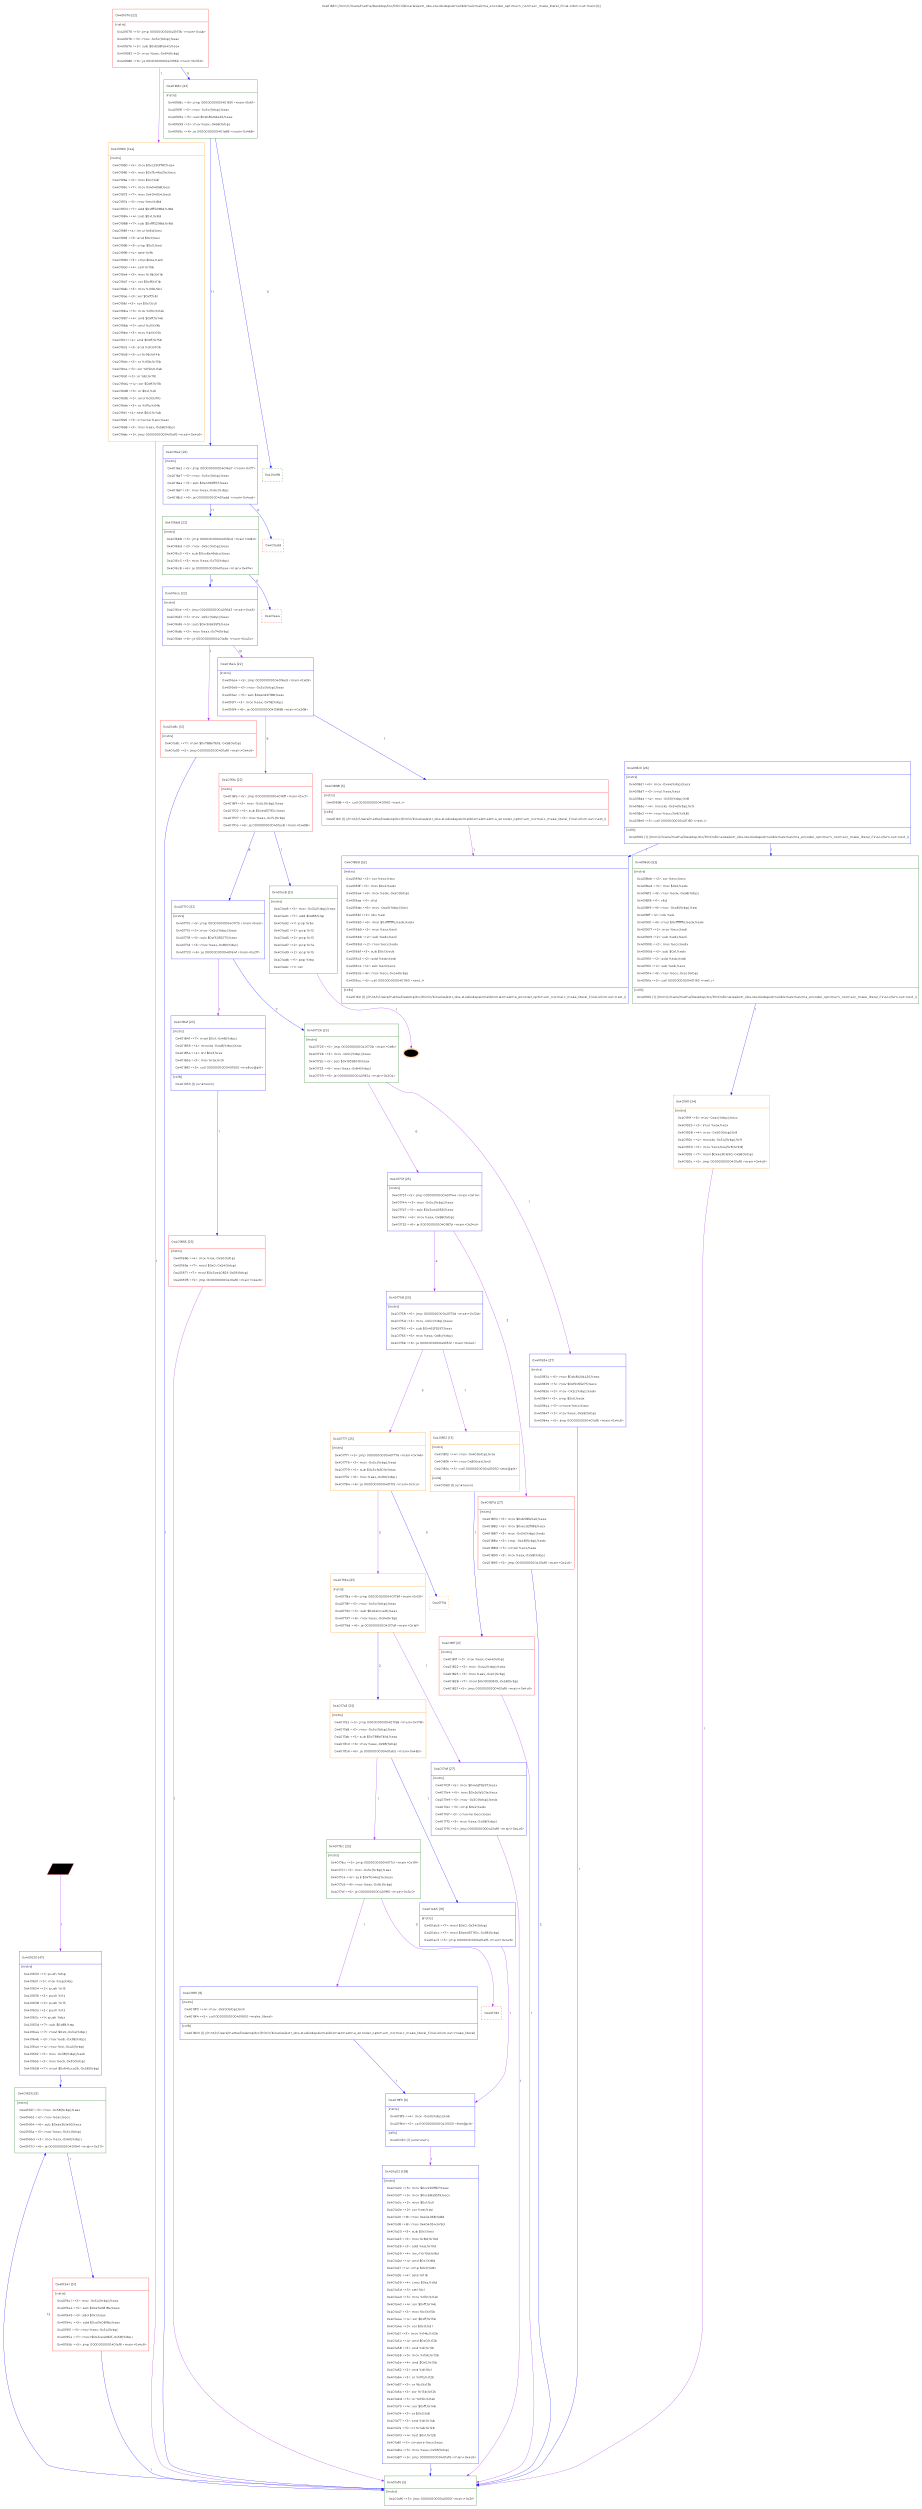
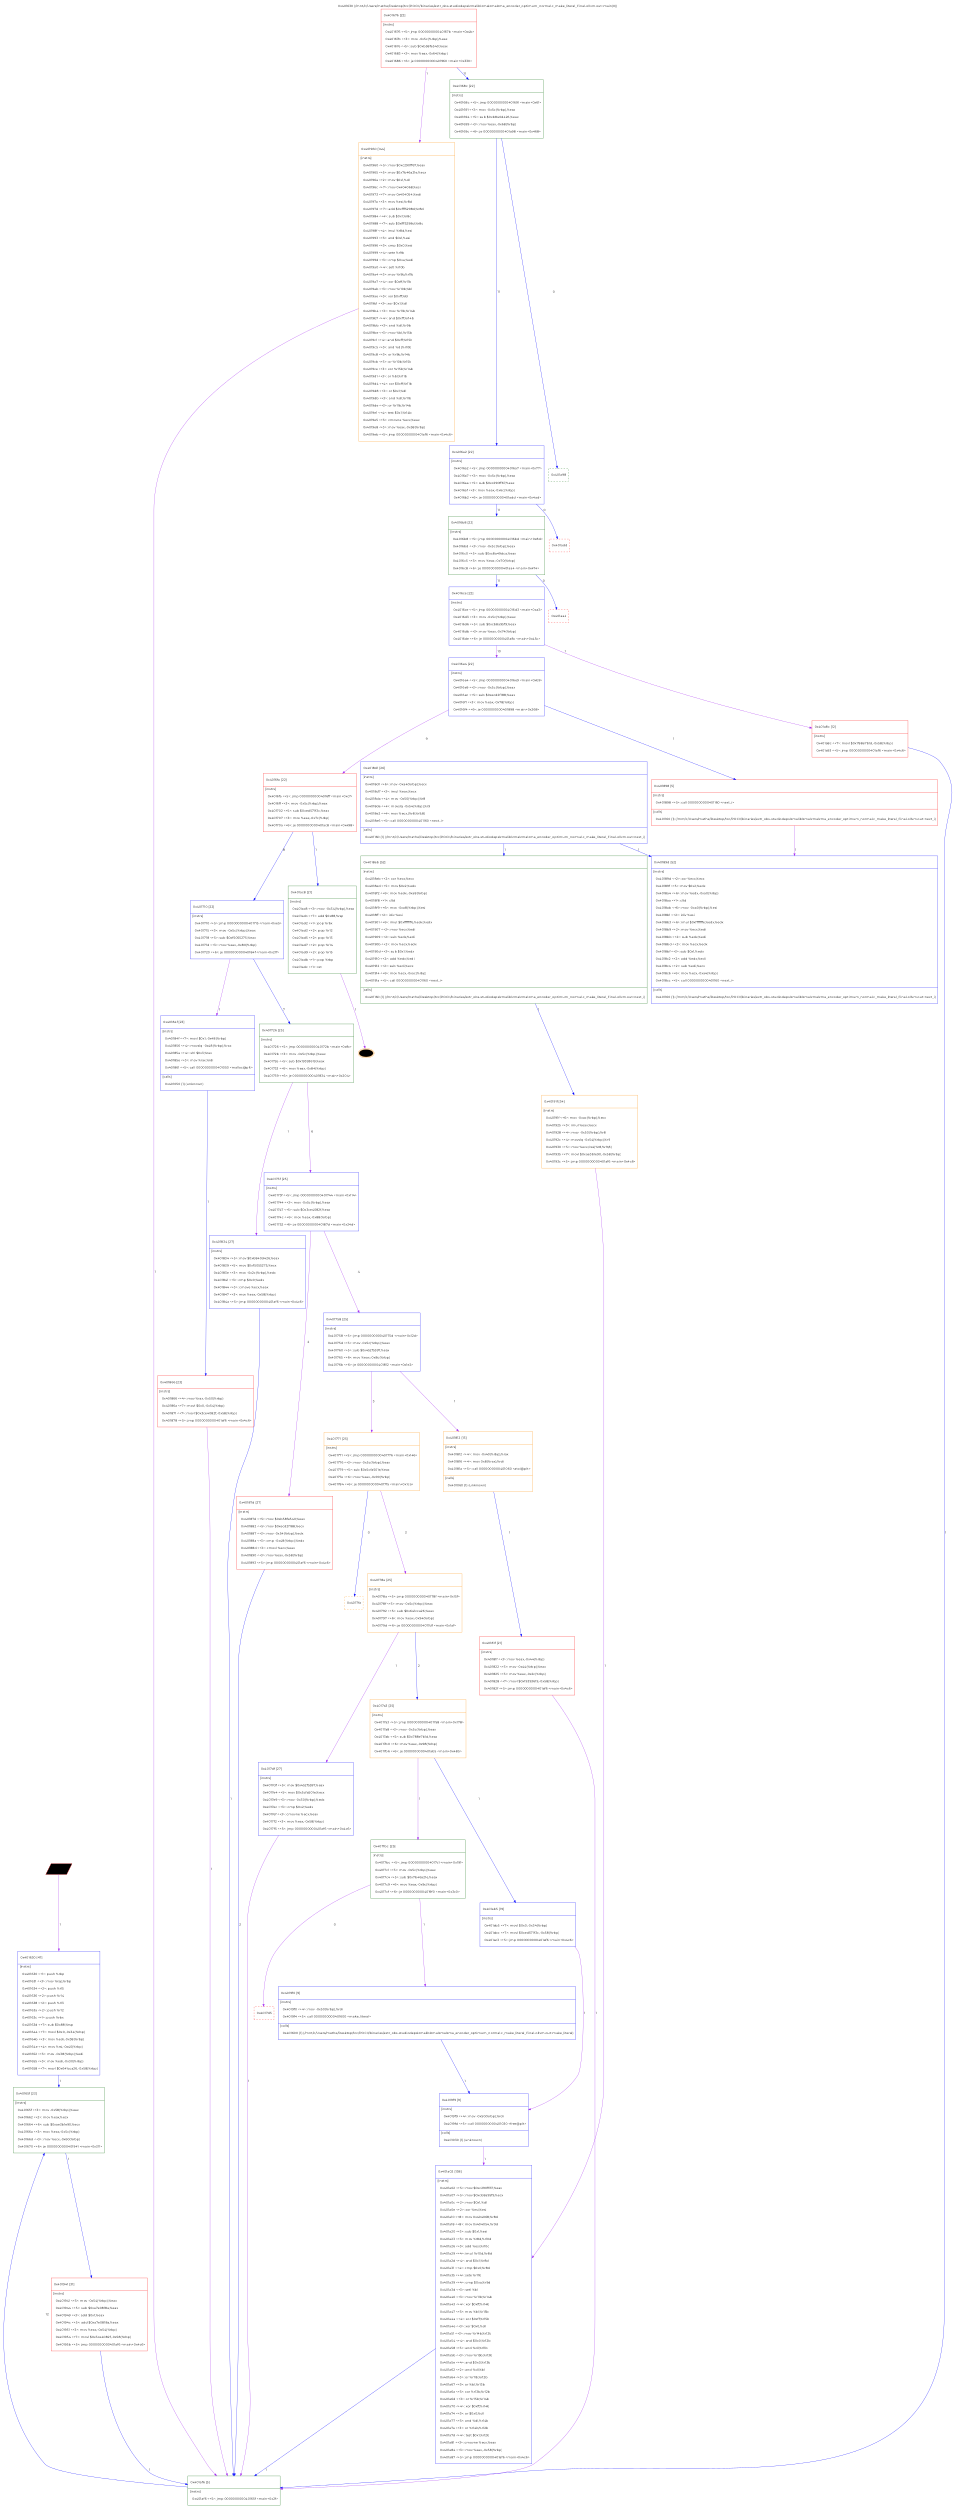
edge "0x40191f [34]" -> "0x401af6 [5]": now "0x40191f [34]" -> "0x401a02 [138]"
